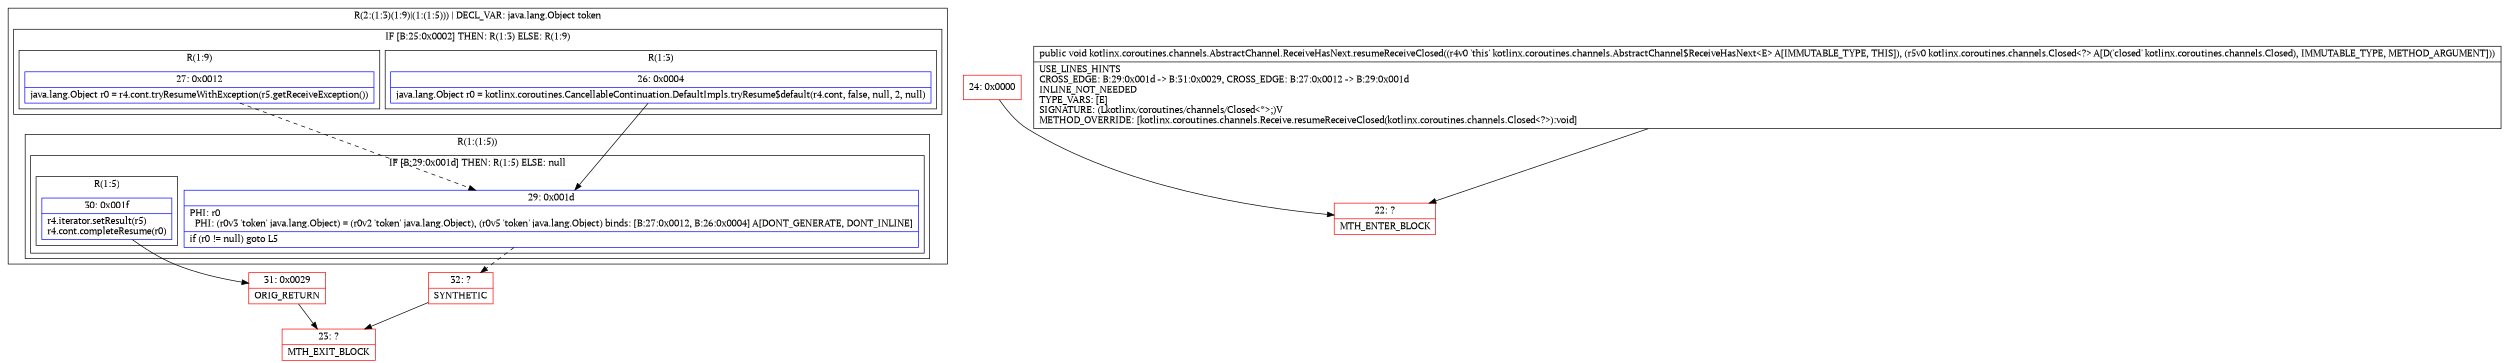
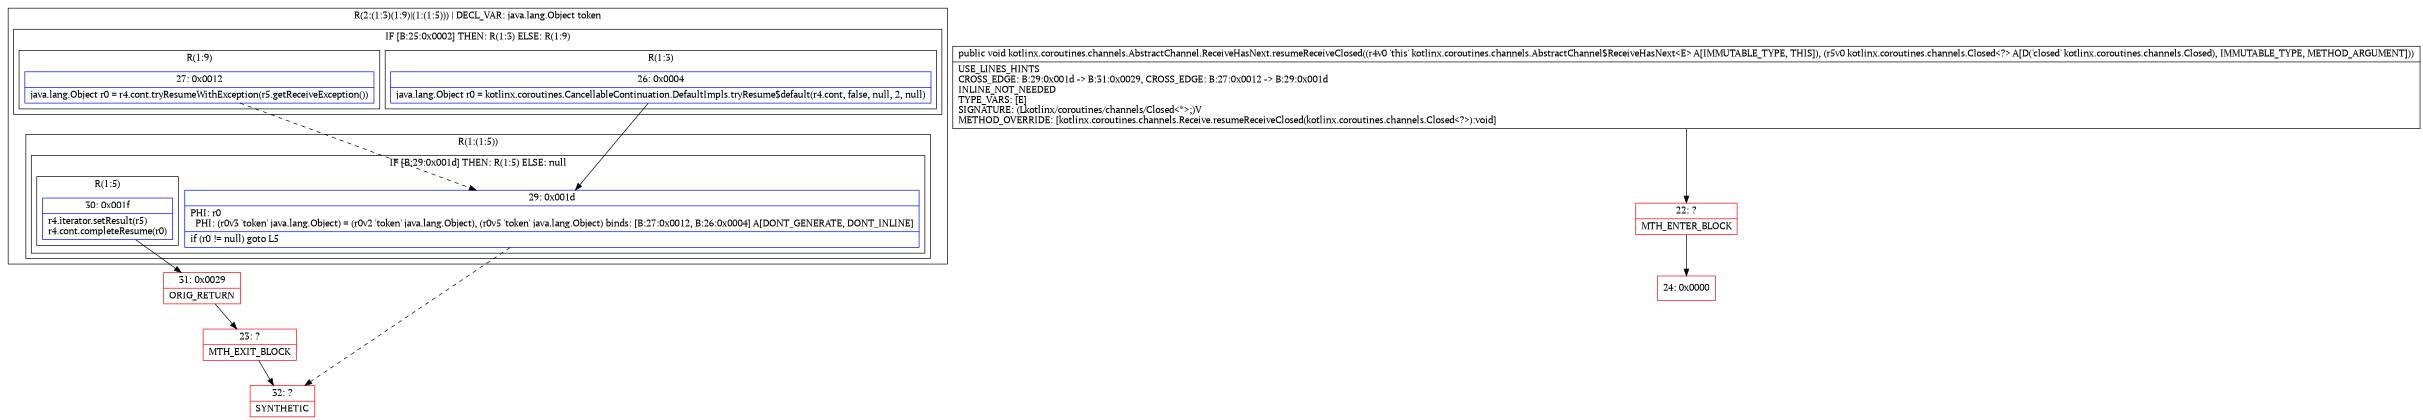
edge "24: 0x0000" -> "22: ?": reversed
edge "32: ?" -> "23: ?": reversed
